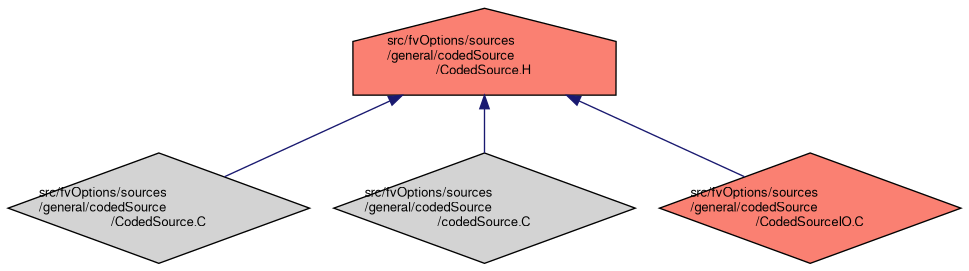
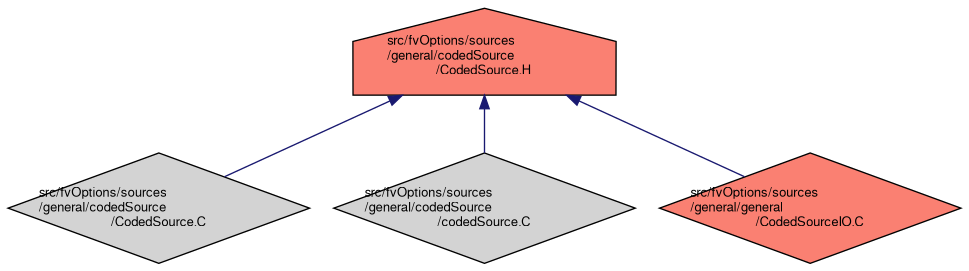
node "src/fvOptions/sources /general/codedSource /CodedSourceIO.C": label "src/fvOptions/sources /general/codedSource /CodedSourceIO.C" -> "src/fvOptions/sources /general/general /CodedSourceIO.C"
